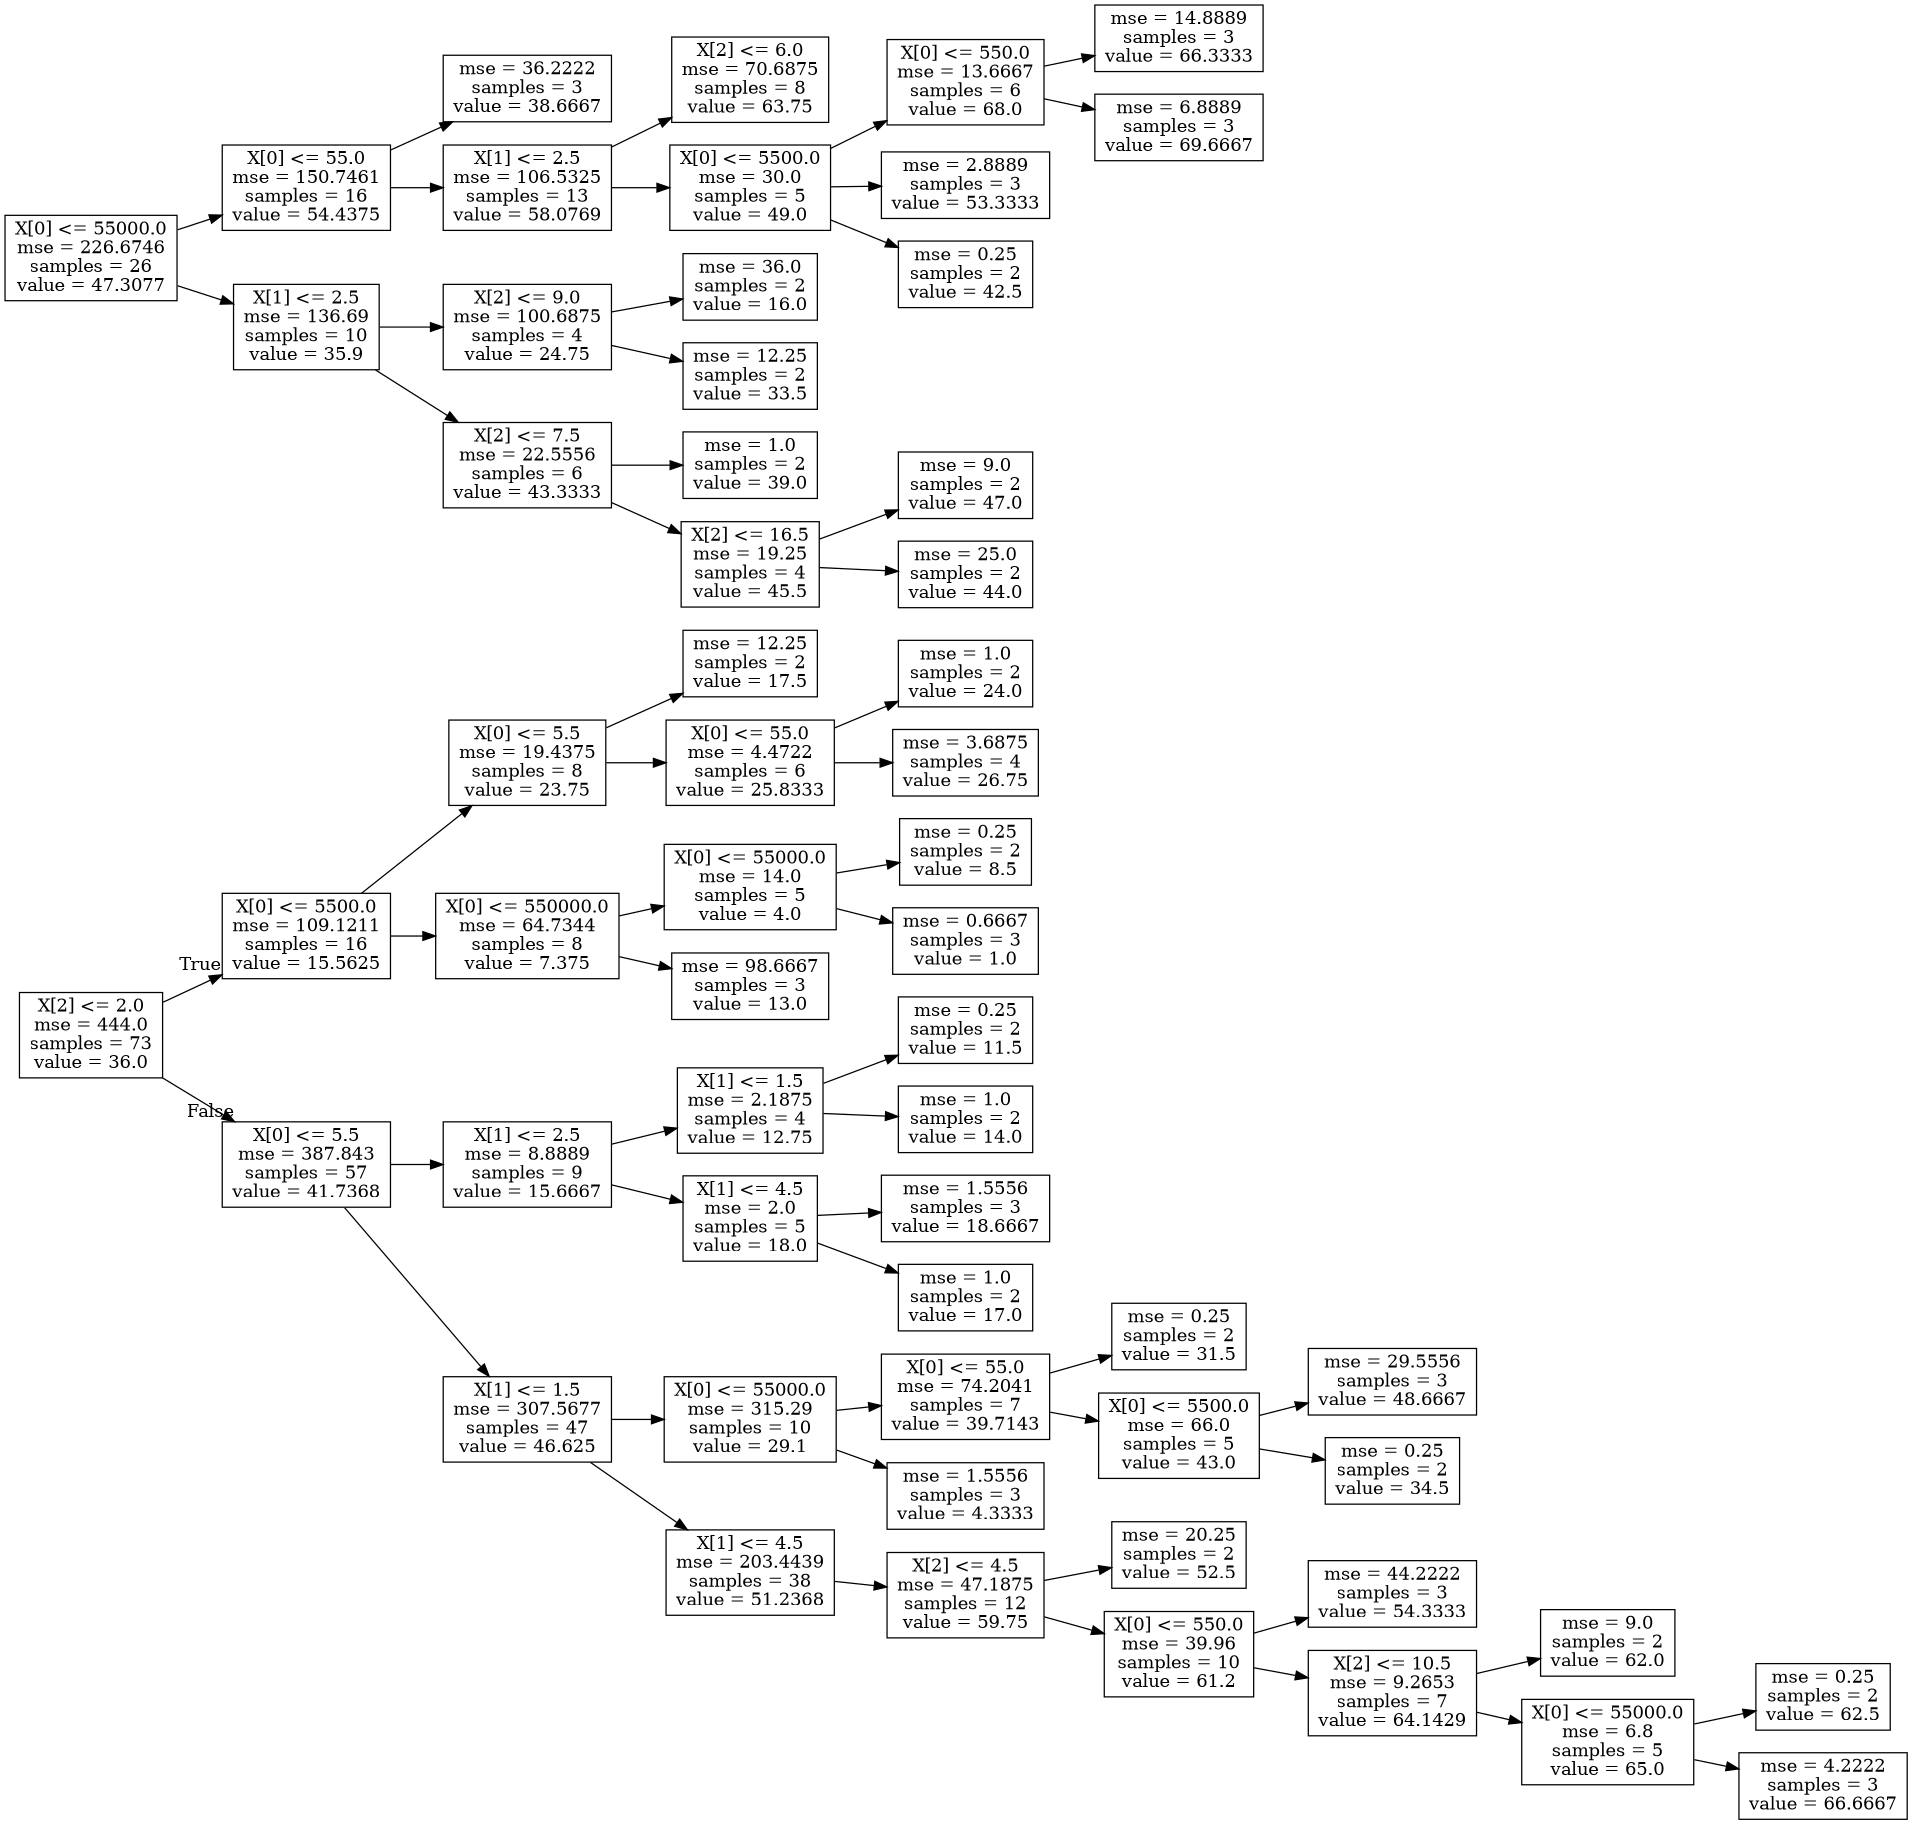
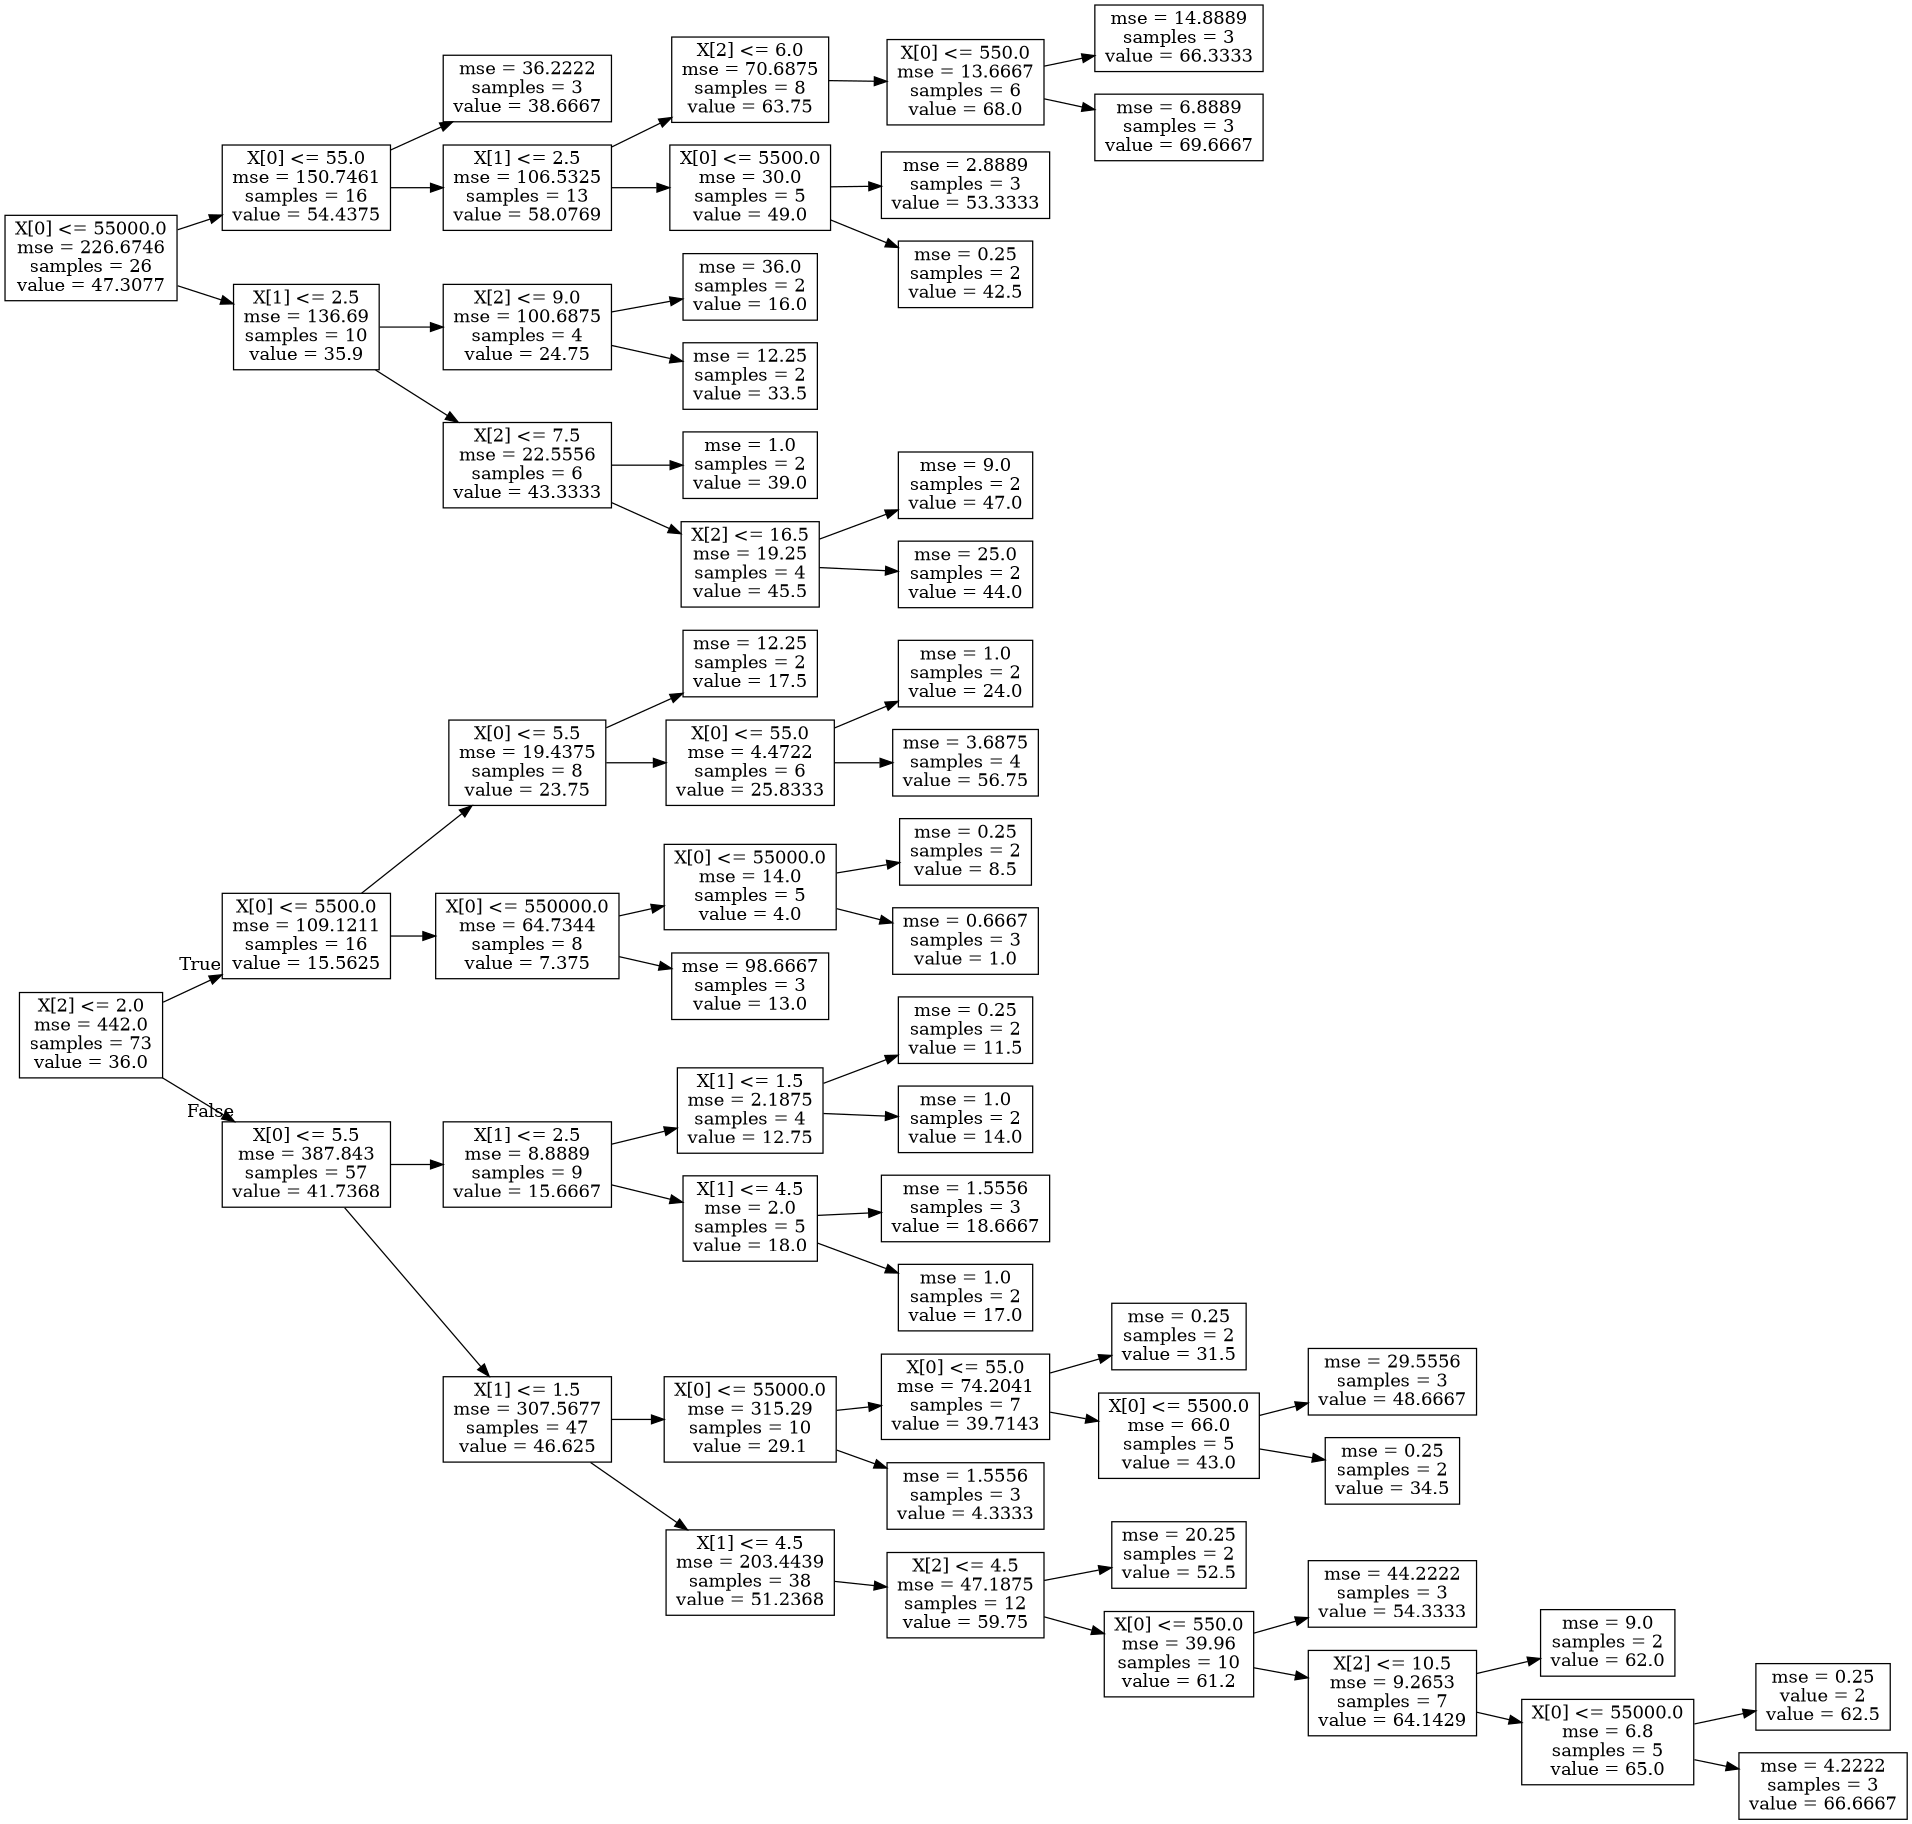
edge "X[0] <= 5500.0 mse = 30.0 samples = 5 value = 49.0" -> "X[0] <= 550.0 mse = 13.6667 samples = 6 value = 68.0": now "X[2] <= 6.0 mse = 70.6875 samples = 8 value = 63.75" -> "X[0] <= 550.0 mse = 13.6667 samples = 6 value = 68.0"
node "mse = 3.6875 samples = 4 value = 26.75": label "mse = 3.6875 samples = 4 value = 26.75" -> "mse = 3.6875 samples = 4 value = 56.75"
node "X[2] <= 2.0 mse = 444.0 samples = 73 value = 36.0": label "X[2] <= 2.0 mse = 444.0 samples = 73 value = 36.0" -> "X[2] <= 2.0 mse = 442.0 samples = 73 value = 36.0"
node "mse = 0.25 samples = 2 value = 62.5": label "mse = 0.25 samples = 2 value = 62.5" -> "mse = 0.25 value = 2 value = 62.5"
